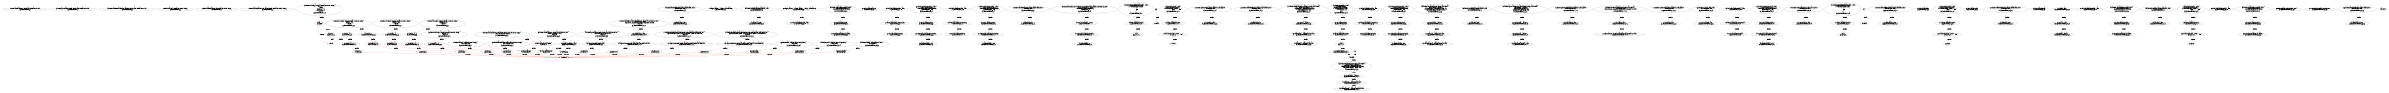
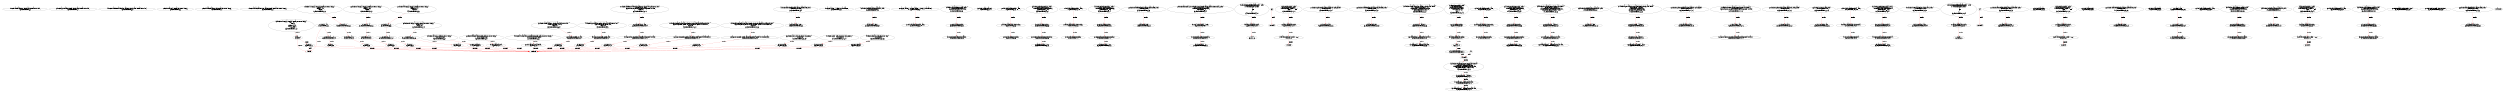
edge "80_ return _allowed[owner][spender]; 528-return-81-81" -> "87_ return true; 577-return-88-88": now "80_ return _allowed[owner][spender]; 528-return-81-81" -> "0_ exit_node"
edge "15_ return 0; 155-return-16-16" -> "0_ exit_node": added, label "return_exit"
